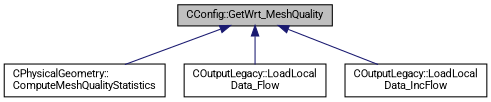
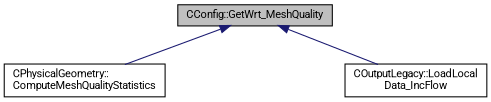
node "COutputLegacy::LoadLocal Data_Flow": removed
